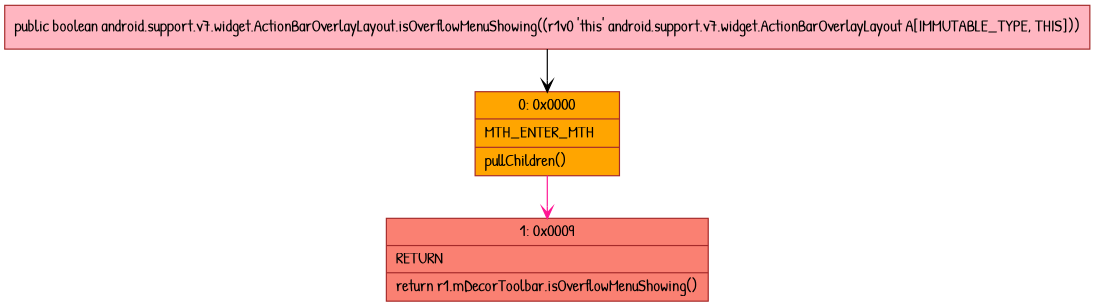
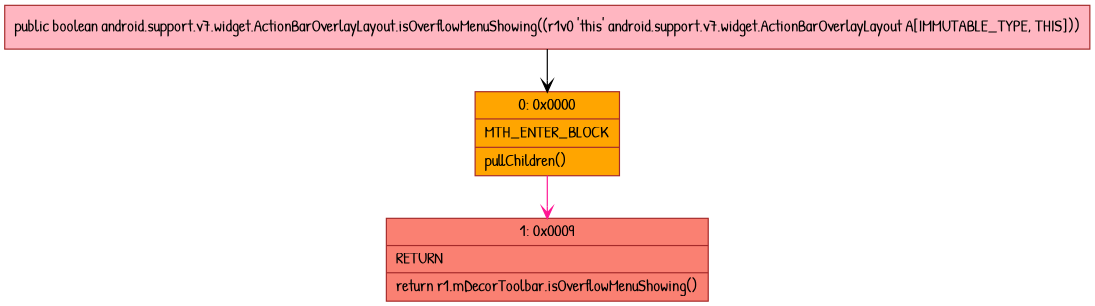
node "0: 0x0000": text "MTH_ENTER_MTH" -> "MTH_ENTER_BLOCK"
